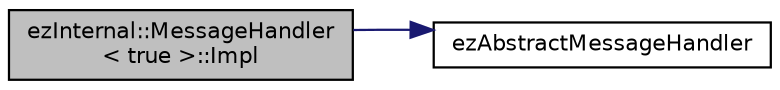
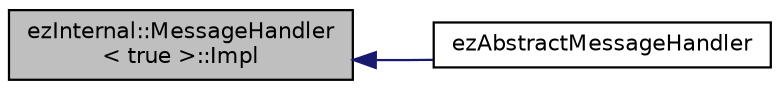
edge "ezInternal::MessageHandler < true >::Impl" -> "ezAbstractMessageHandler": reversed
